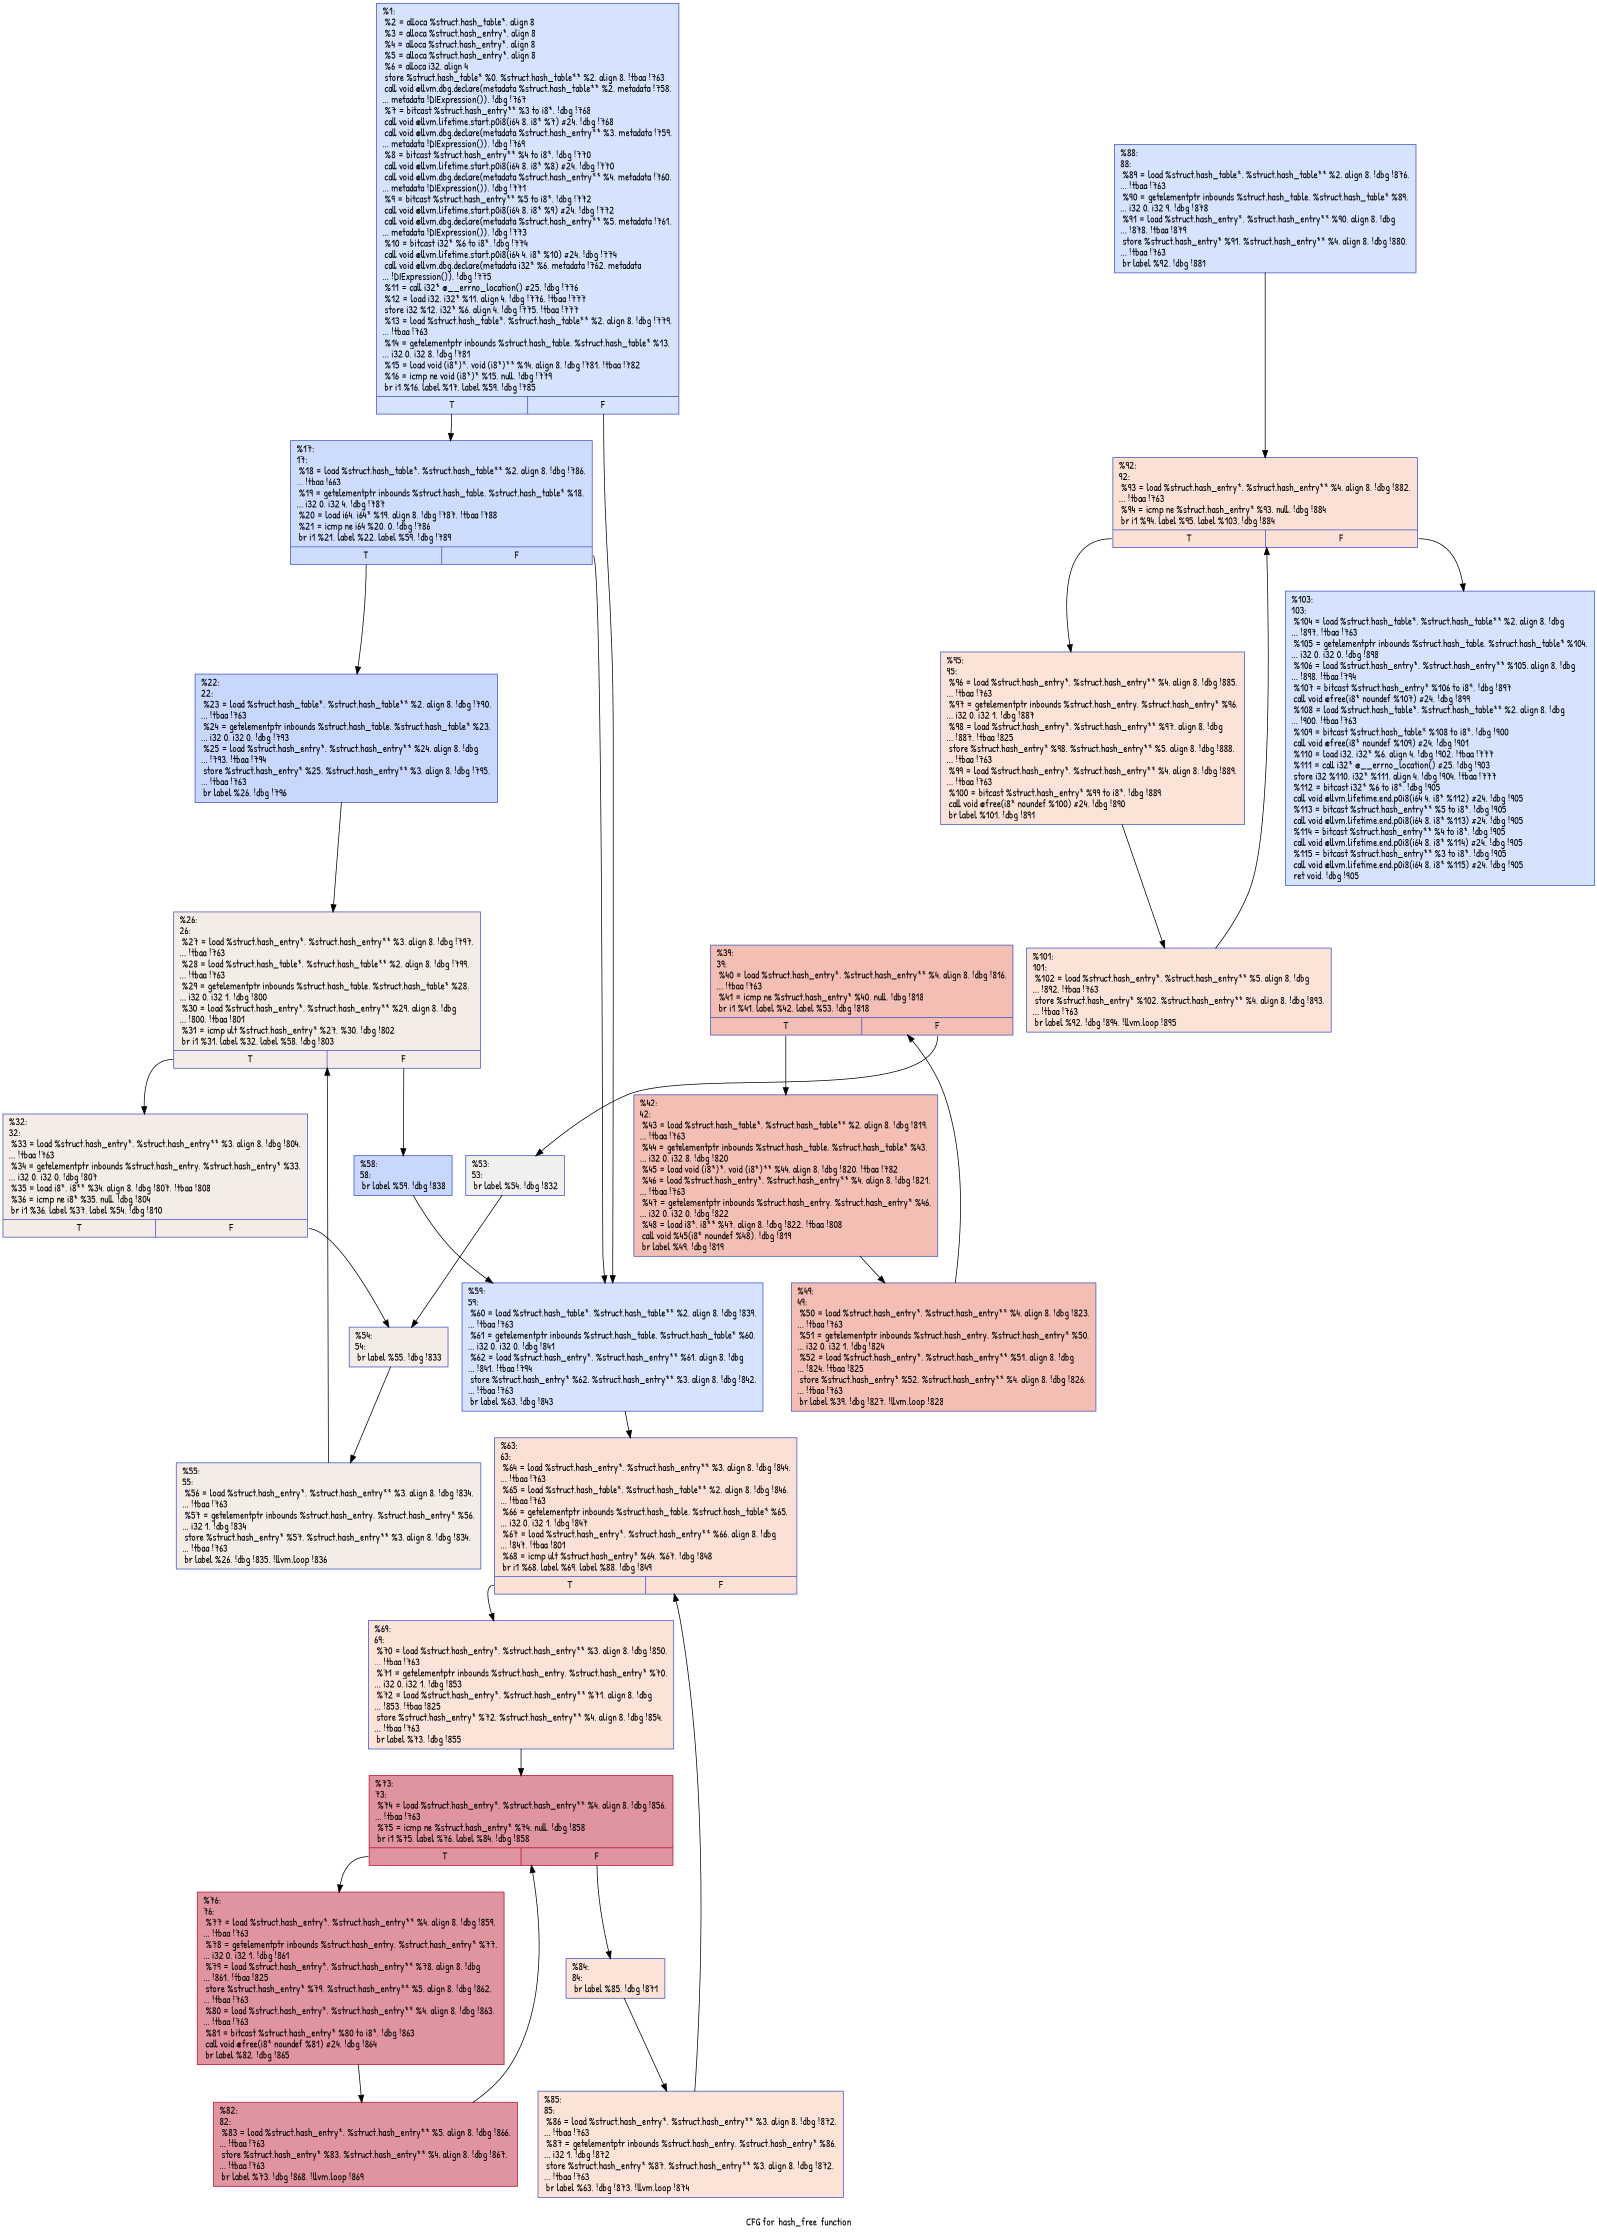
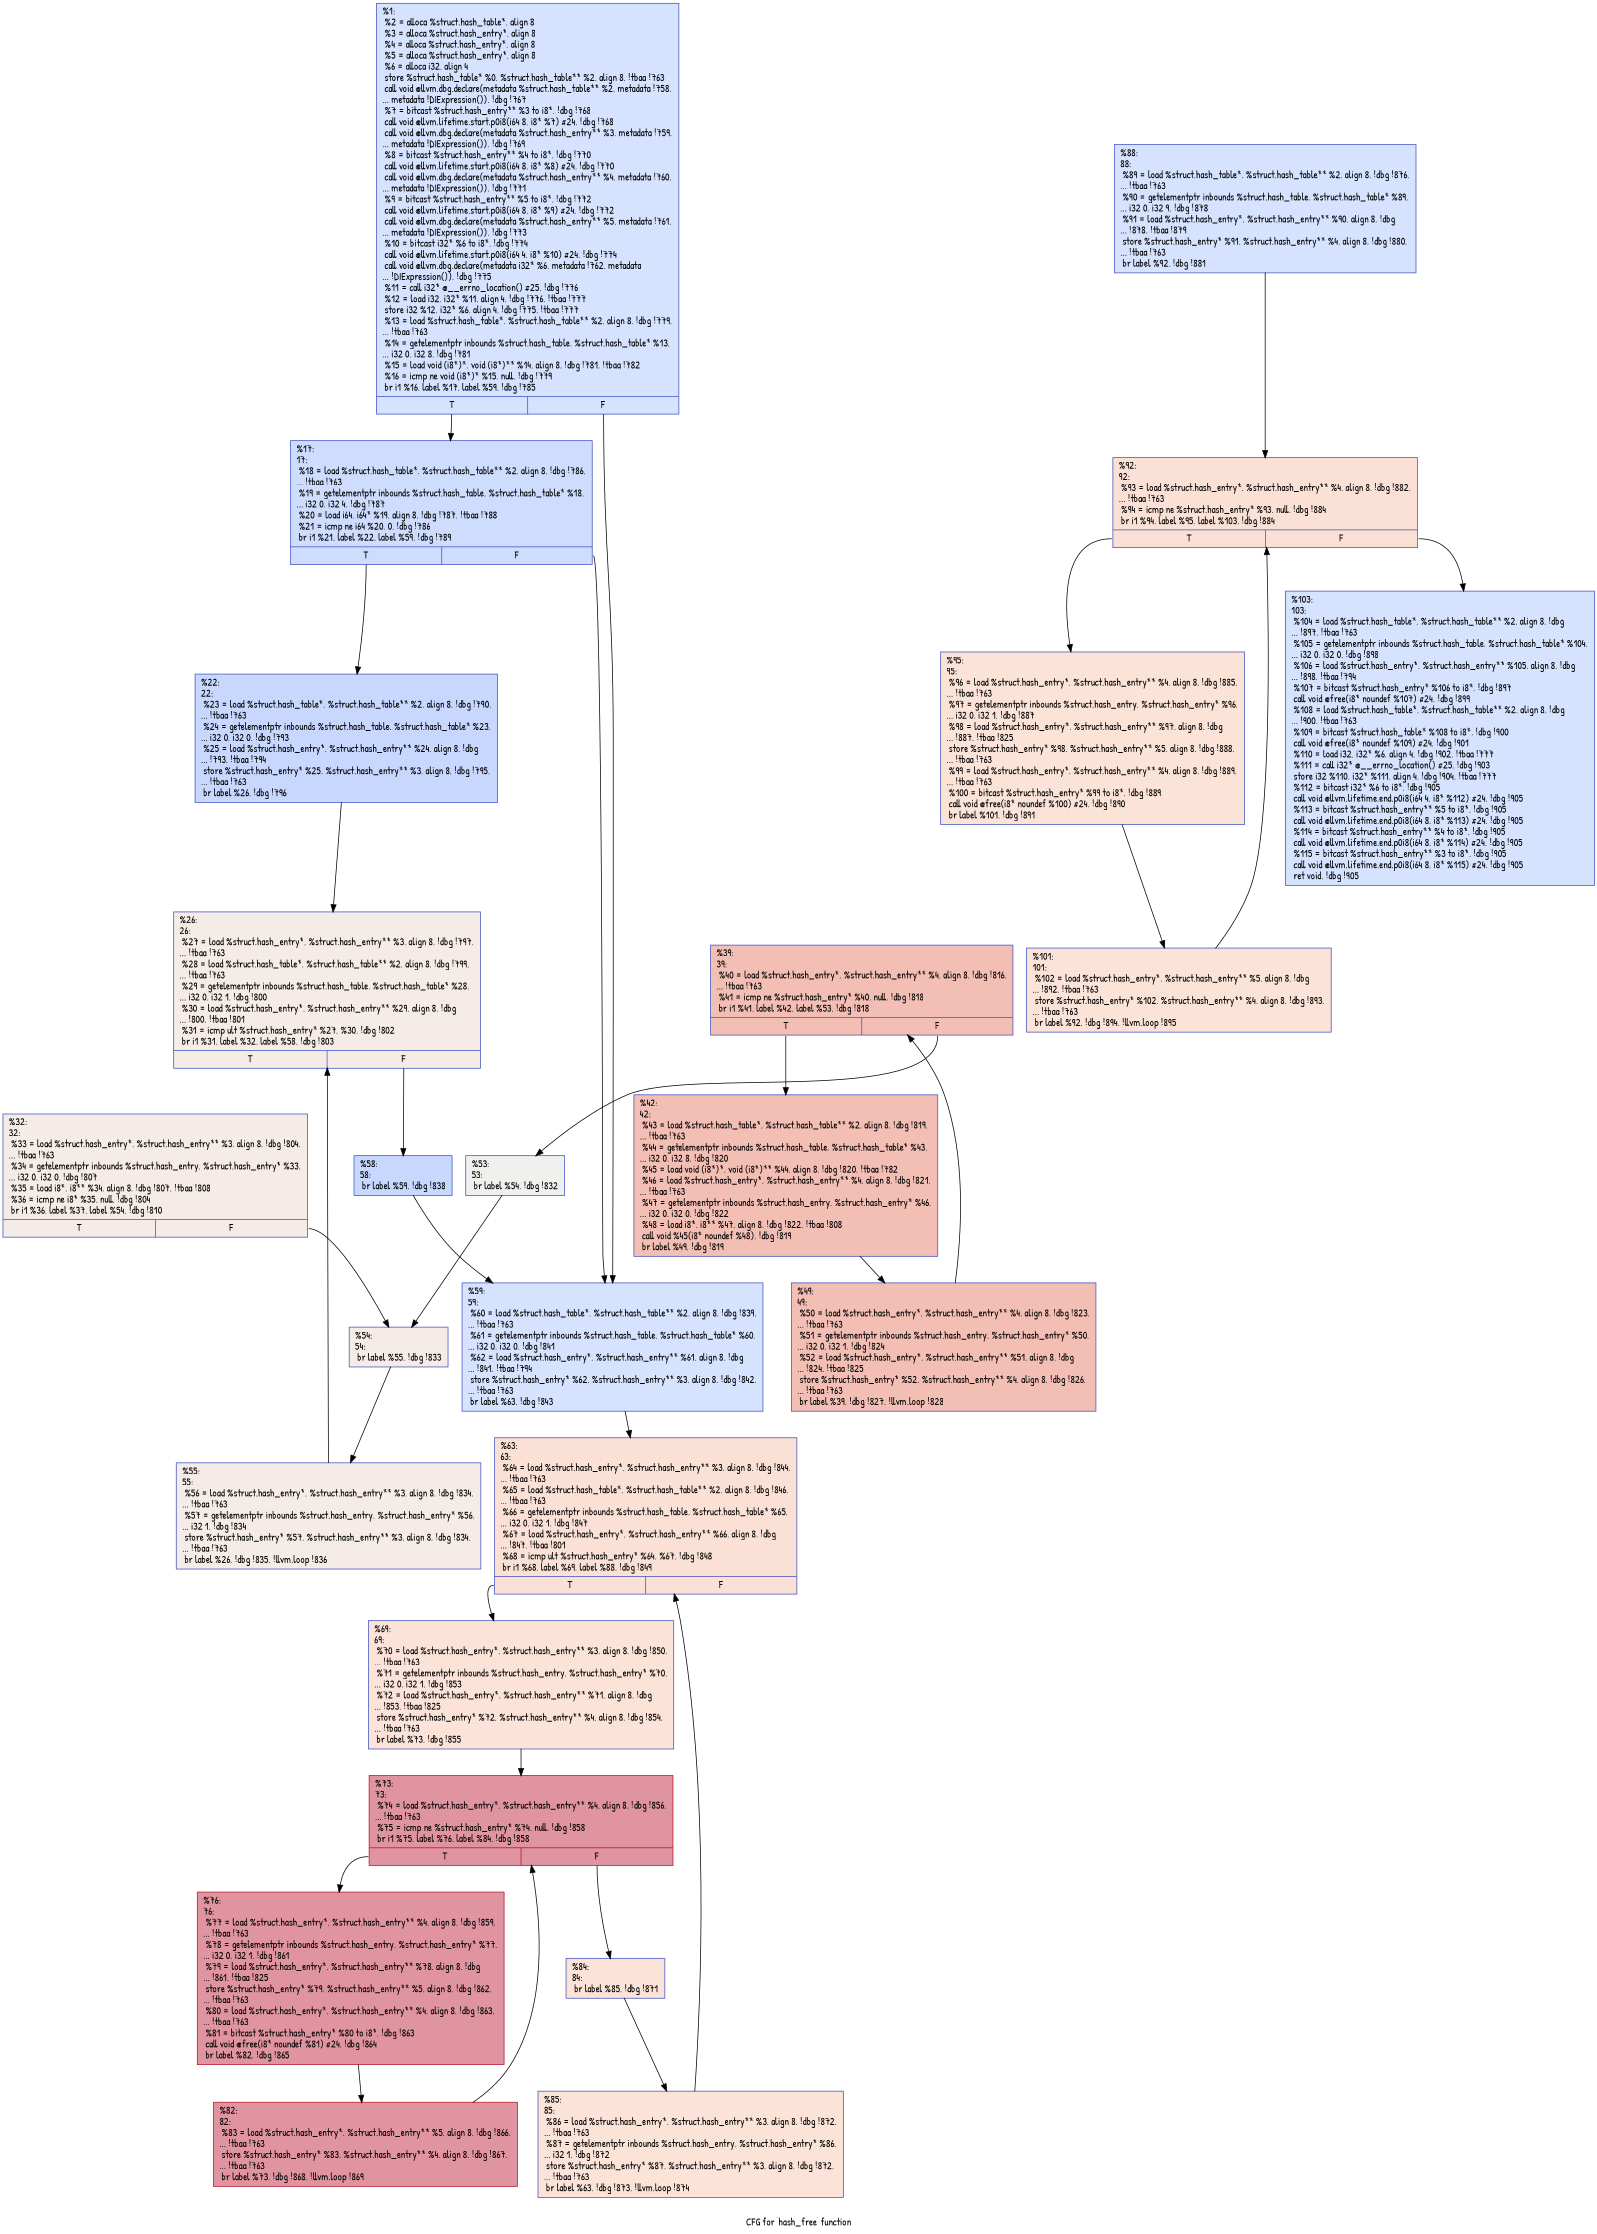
node "%17:": text "... !tbaa !663" -> "... !tbaa !763"
edge "%26:" -> "%32:": removed
